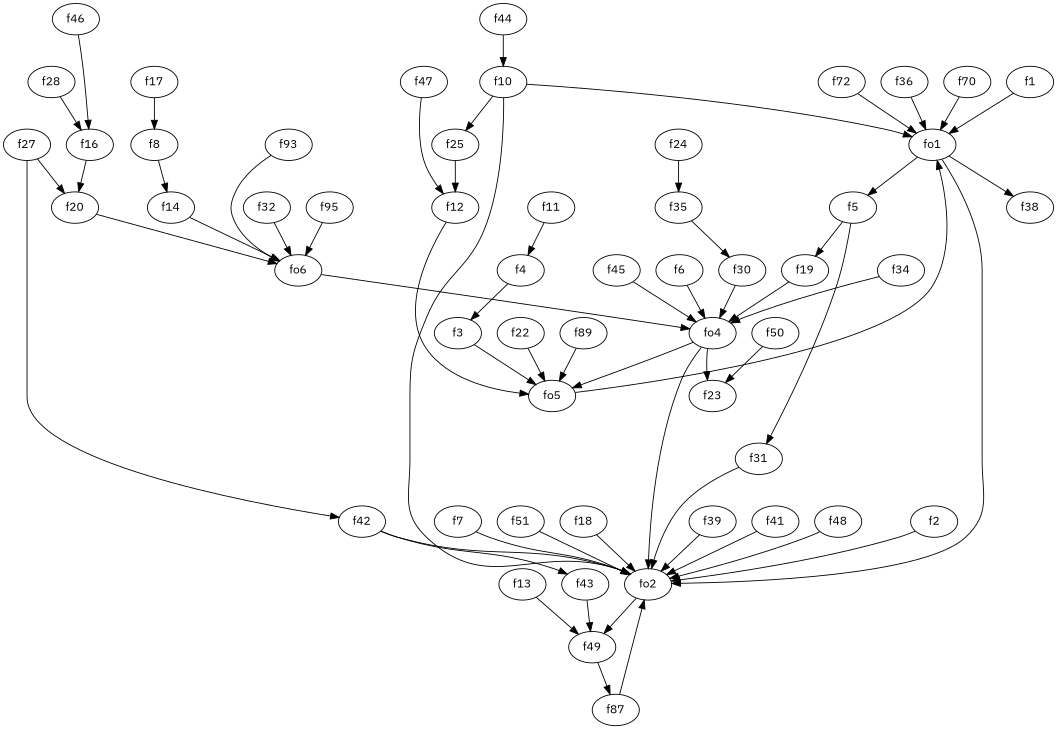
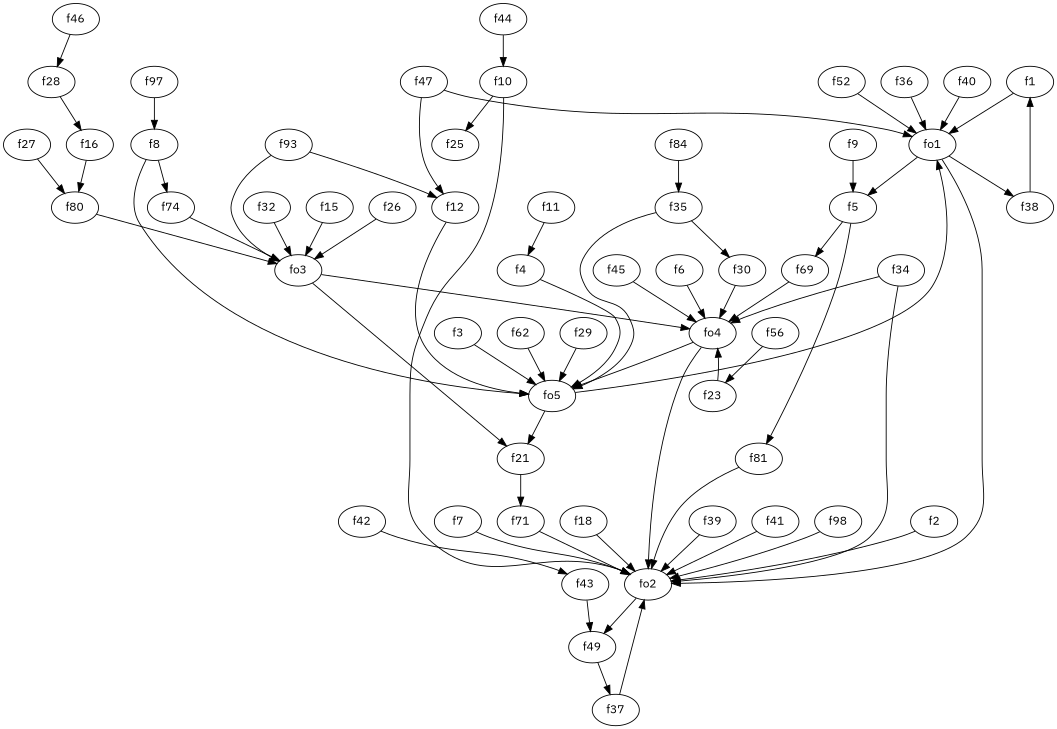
edge "f46" -> "f16": now "f46" -> "f28"
node "f17": label "f17" -> "f97"
node "f72": label "f72" -> "f52"
node "f70": label "f70" -> "f40"
edge "f10" -> "fo1": now "f47" -> "fo1"
node "f24": label "f24" -> "f84"
node "f9": added
edge "f38" -> "f1": added
edge "f25" -> "f12": now "f93" -> "f12"
node "f20": label "f20" -> "f80"
node "f14": label "f14" -> "f74"
node "f95": label "f95" -> "f15"
node "f26": added
node "fo6": label "fo6" -> "fo3"
node "f19": label "f19" -> "f69"
edge "f4" -> "f3": now "f4" -> "fo5"
edge "f35" -> "fo5": added
node "f22": label "f22" -> "f62"
node "f89": label "f89" -> "f29"
node "f50": label "f50" -> "f56"
edge "f8" -> "fo5": added
edge "fo4" -> "f23": reversed
edge "f27" -> "f42": removed
node "f21": added
node "f31": label "f31" -> "f81"
node "f51": label "f51" -> "f71"
node "f48": label "f48" -> "f98"
edge "f42" -> "fo2": now "f34" -> "fo2"
node "f13": removed
node "f87": label "f87" -> "f37"
